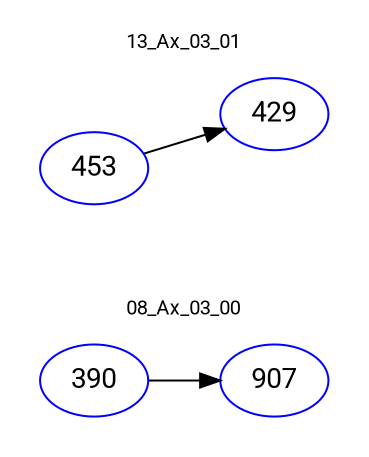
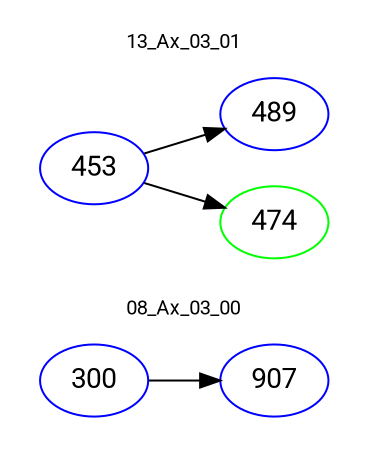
node "429": label "429" -> "489"
node "474": added
node "390": label "390" -> "300"
